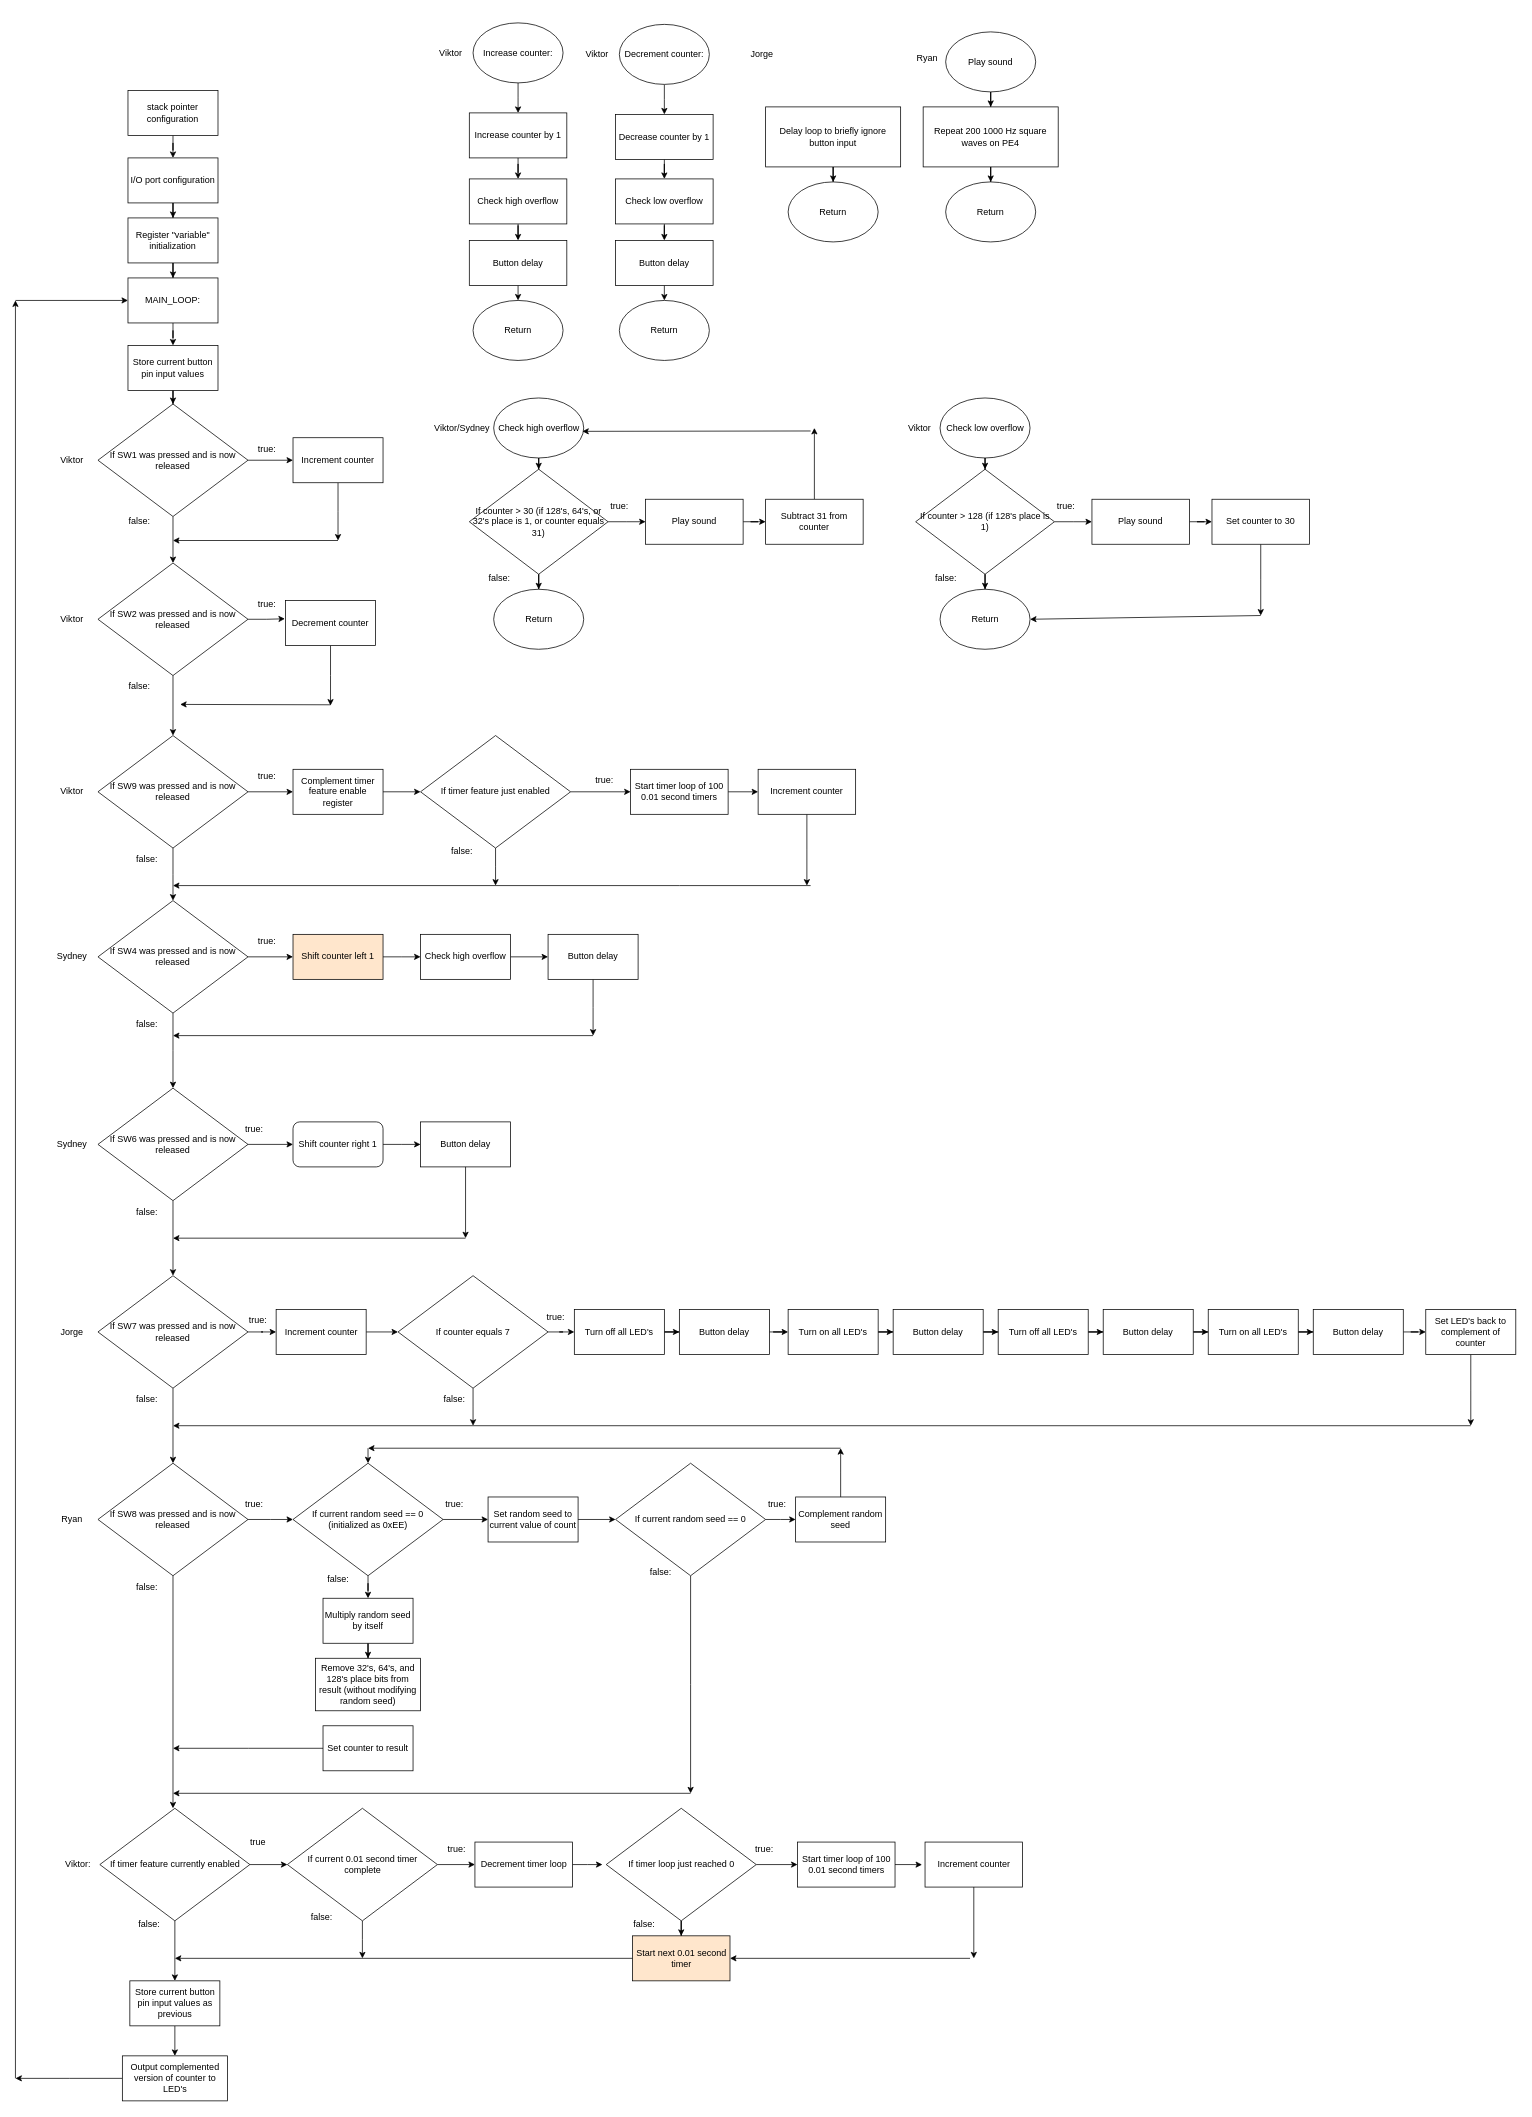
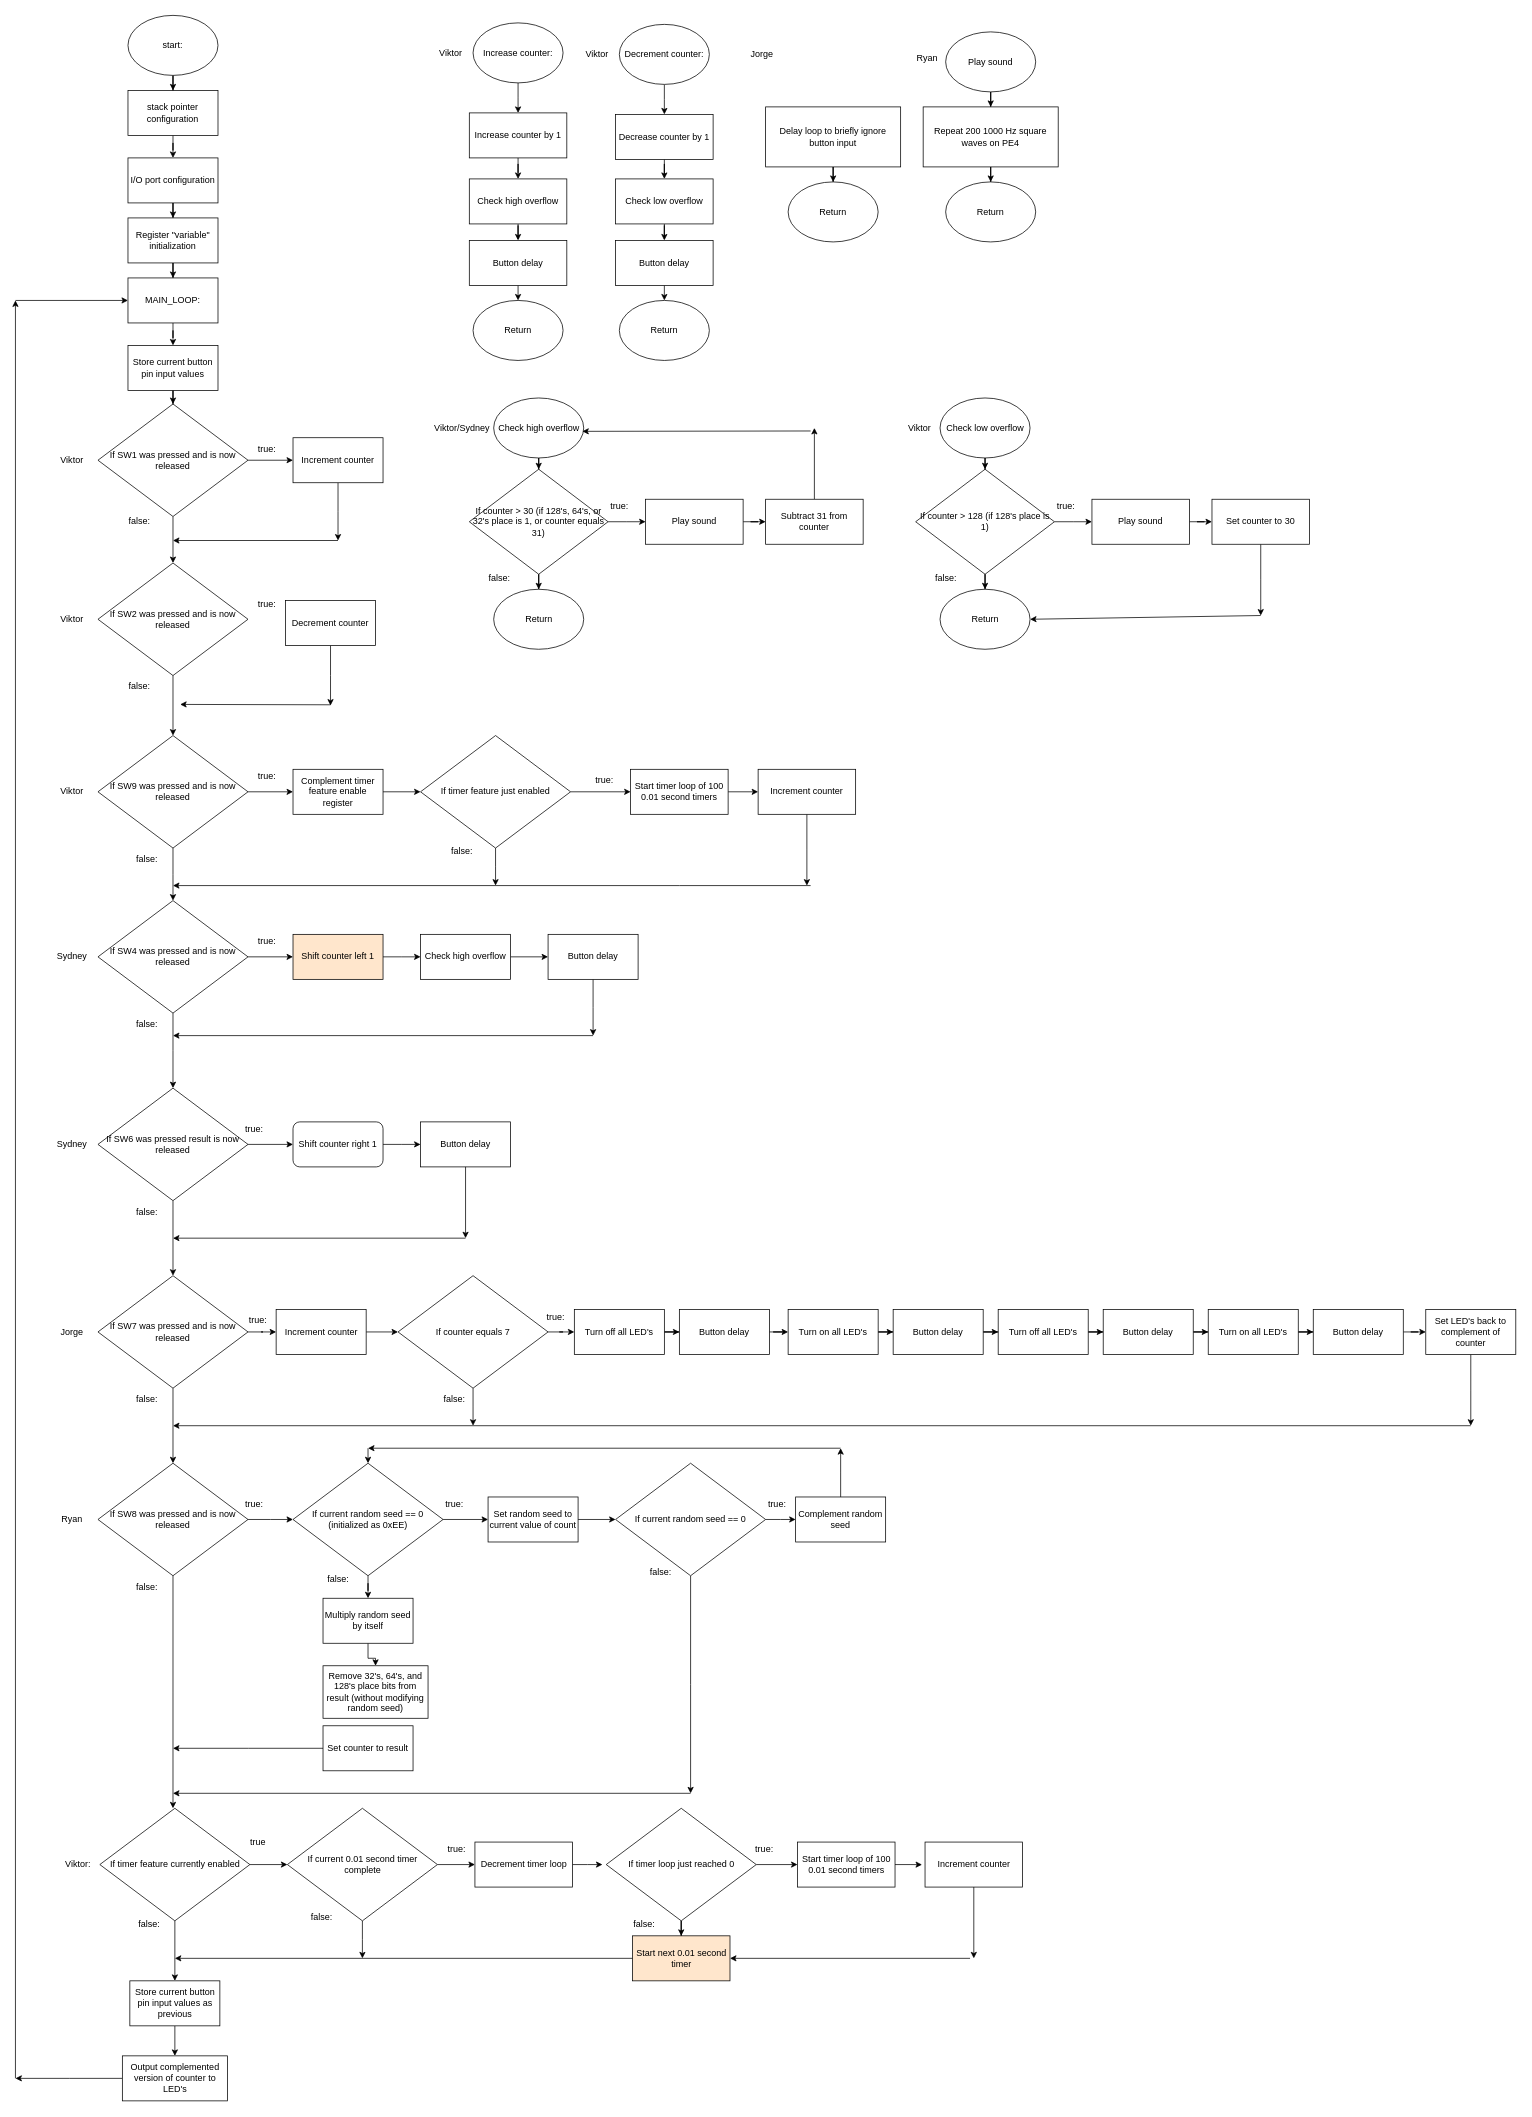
node "start:": added
edge "start:" -> "stack pointer configuration": added
edge "If SW2 was pressed and is now released" -> "Decrement counter": removed
node "If SW6 was pressed and is now released": label "If SW6 was pressed and is now released" -> "If SW6 was pressed result is now released"
node "Remove 32's, 64's, and 128's place bits from result (without modifying random seed)": moved (368, 1684) -> (375, 1692)
